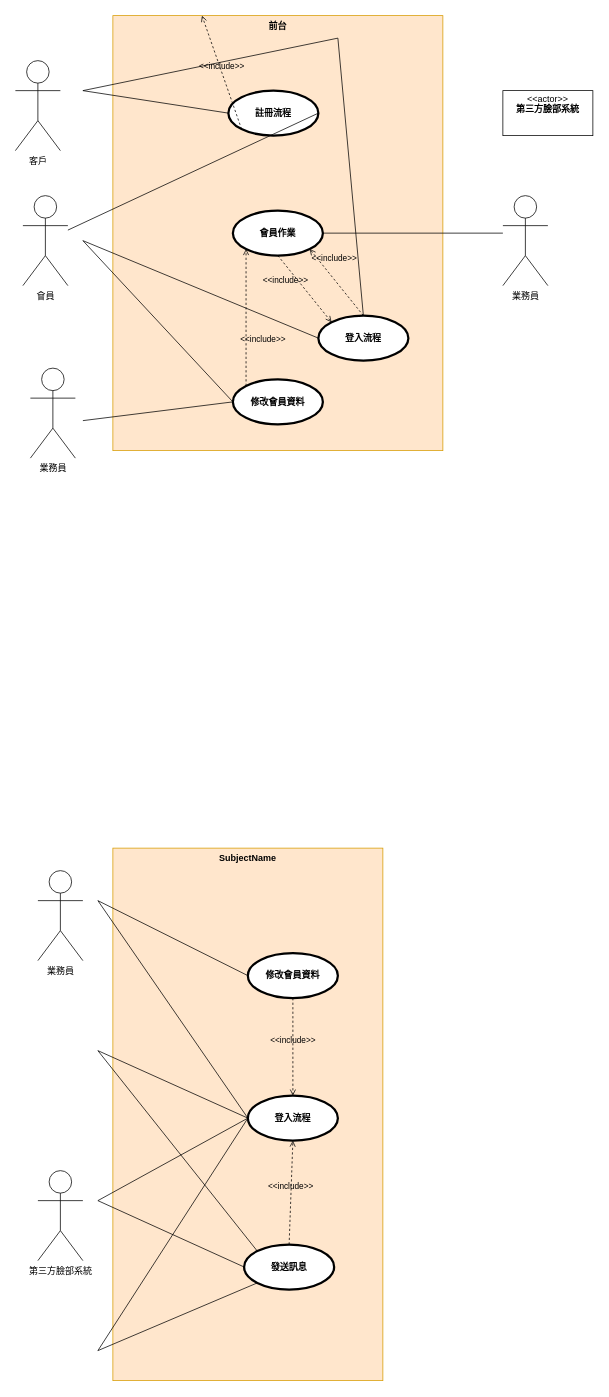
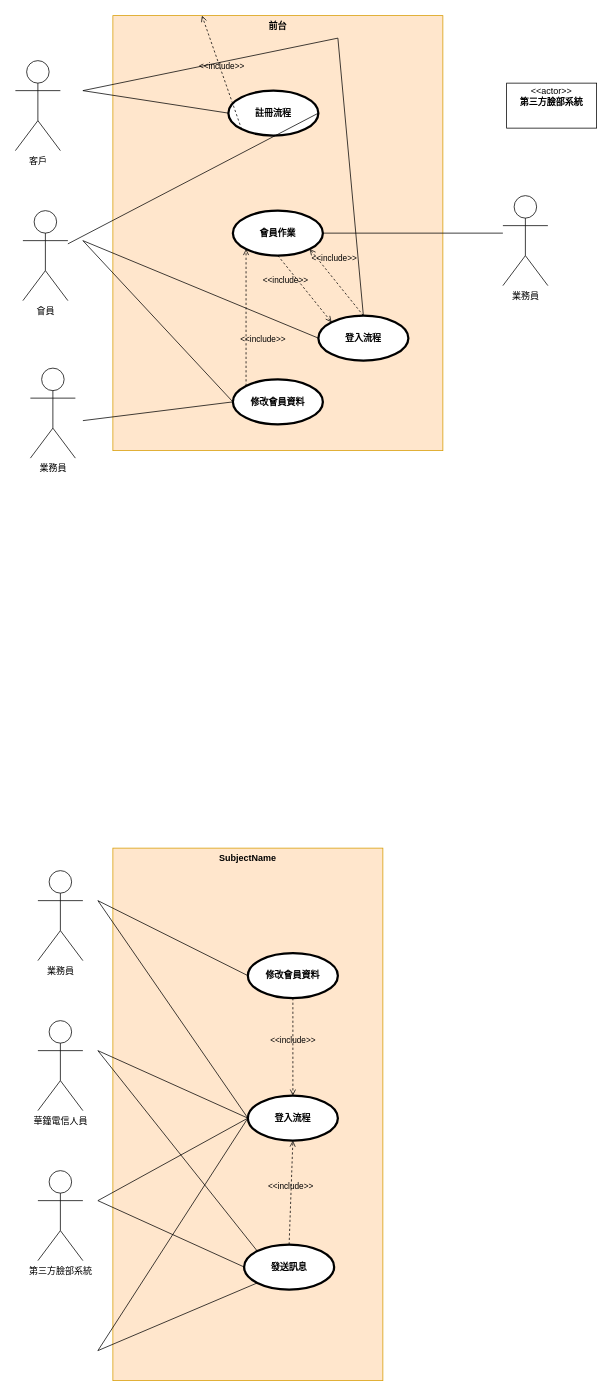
node "<<actor>> 第三方臉部系統": moved (548, 113) -> (552, 105)
node "會員": moved (45, 240) -> (45, 255)
node "華鐘電信人員": added
